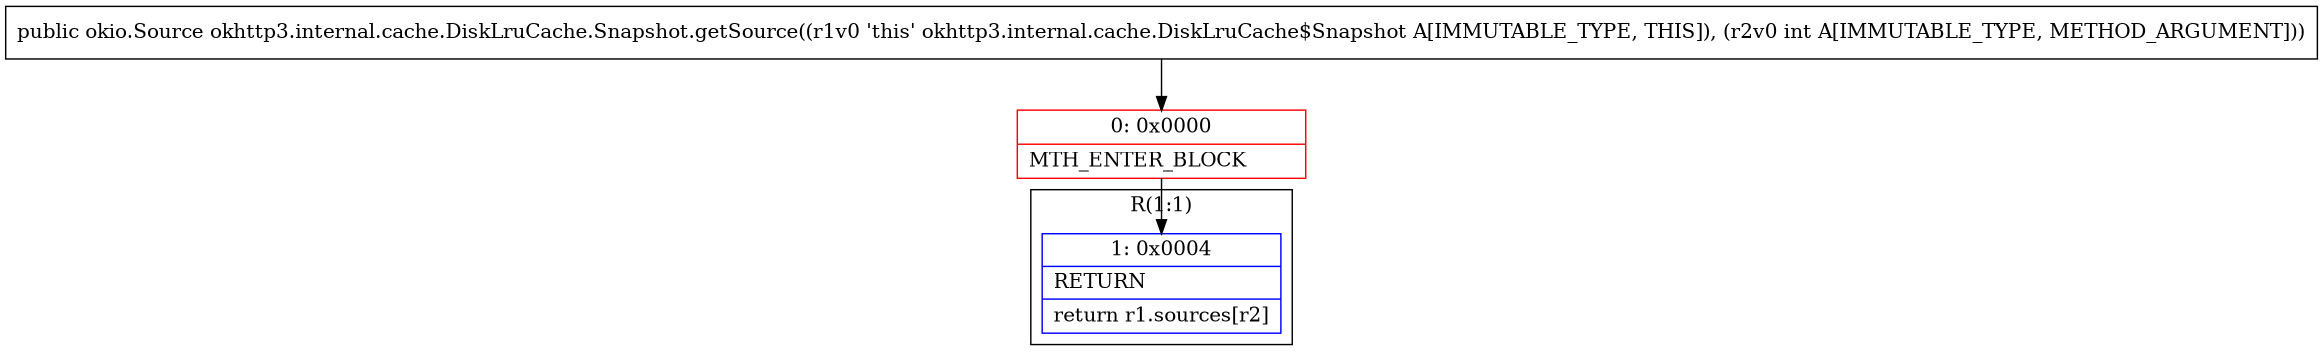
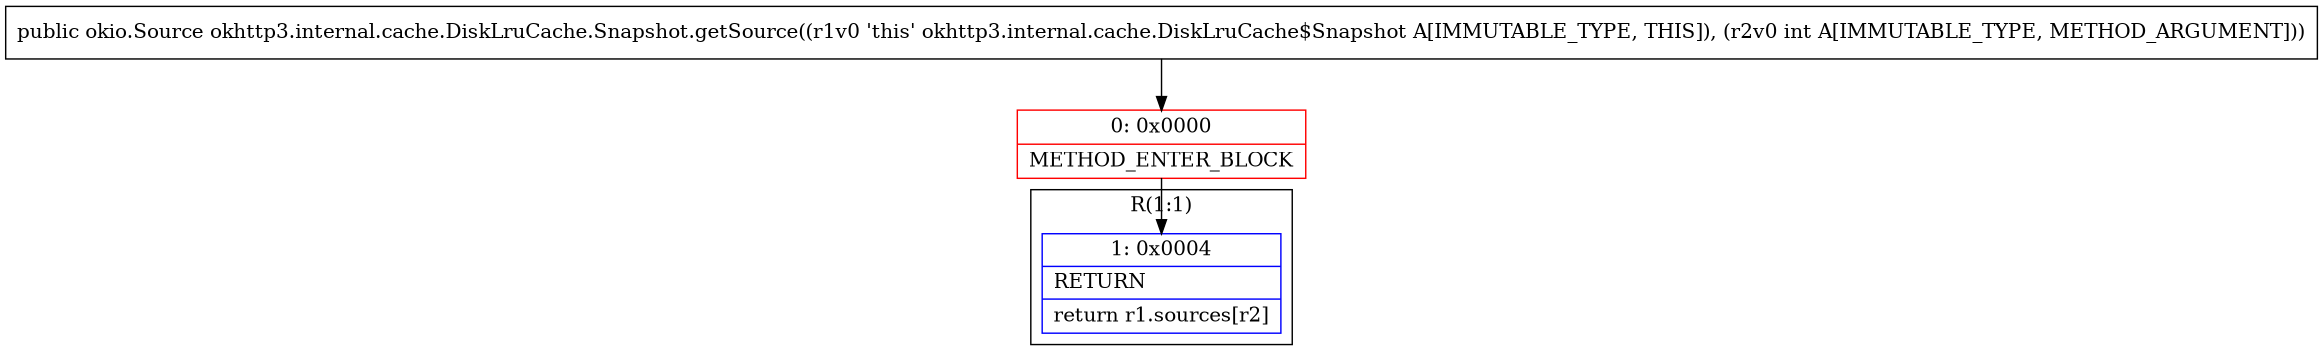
node "0: 0x0000": text "MTH_ENTER_BLOCK" -> "METHOD_ENTER_BLOCK"
